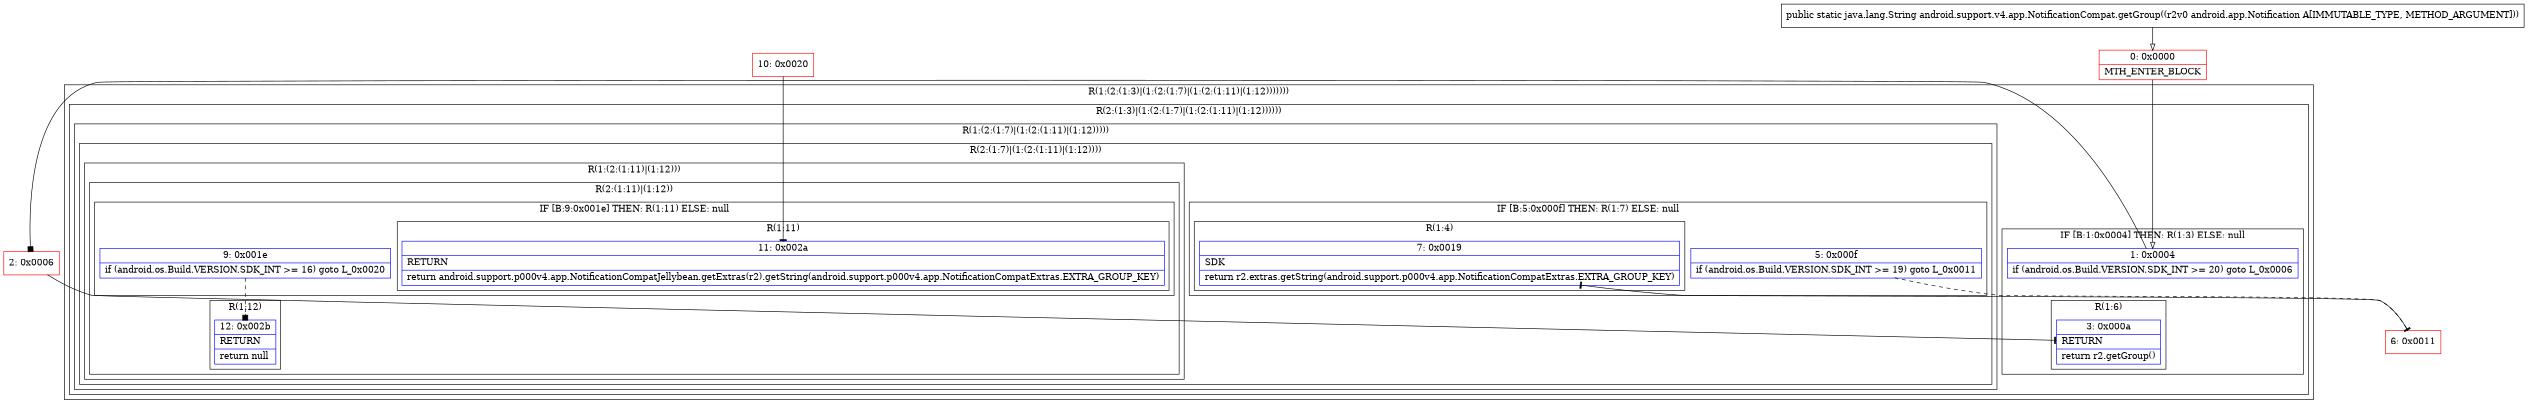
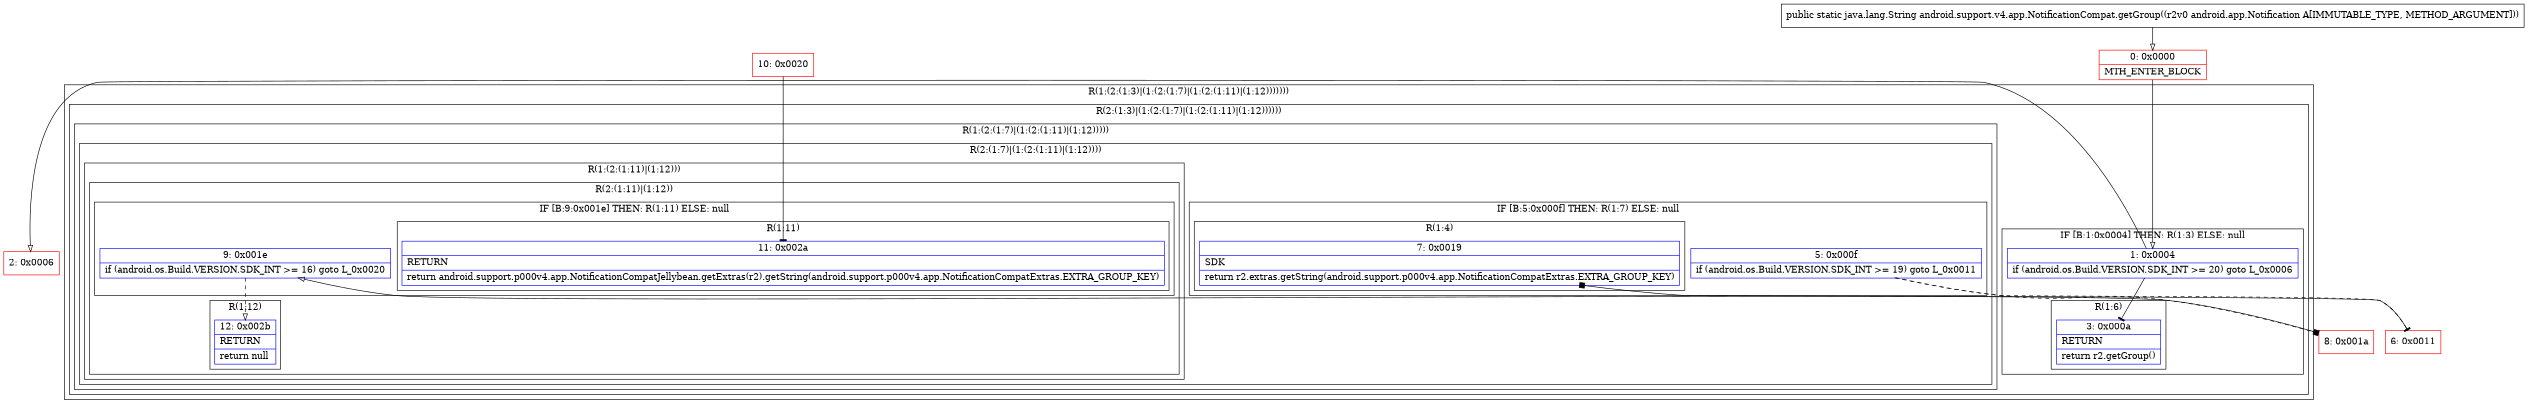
edge "1: 0x0004" -> "2: 0x0006": arrowhead box -> onormal
edge "9: 0x001e" -> "12: 0x002b": arrowhead box -> onormal
edge "6: 0x0011" -> "7: 0x0019": arrowhead tee -> box
edge "2: 0x0006" -> "3: 0x000a": now "1: 0x0004" -> "3: 0x000a"
node "8: 0x001a": added
